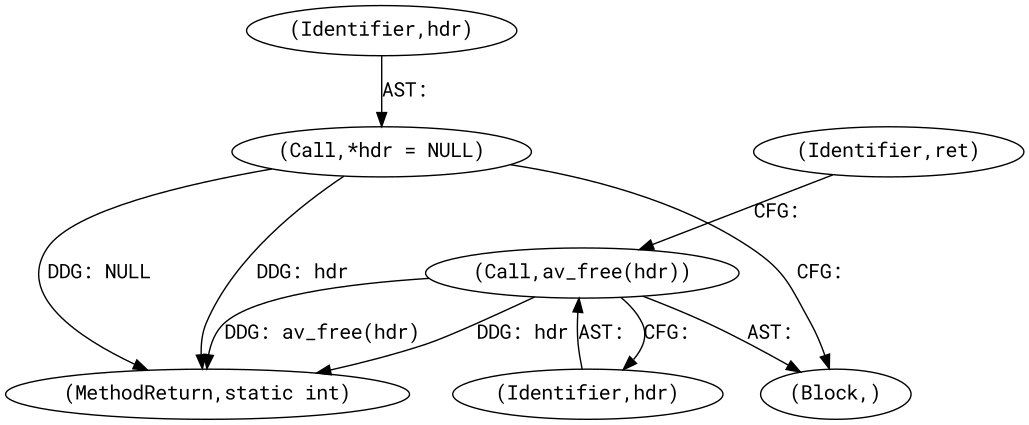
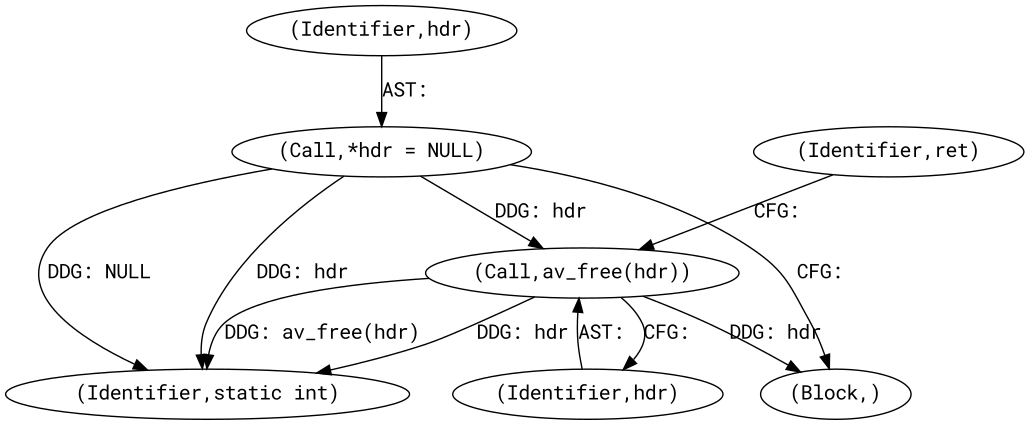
edge "(Call,*hdr = NULL)" -> "(Call,av_free(hdr))": added, label "DDG: hdr"
edge "(Call,av_free(hdr))" -> "(Block,)": label "AST: " -> "DDG: hdr"
node "(MethodReturn,static int)": label "(MethodReturn,static int)" -> "(Identifier,static int)"
